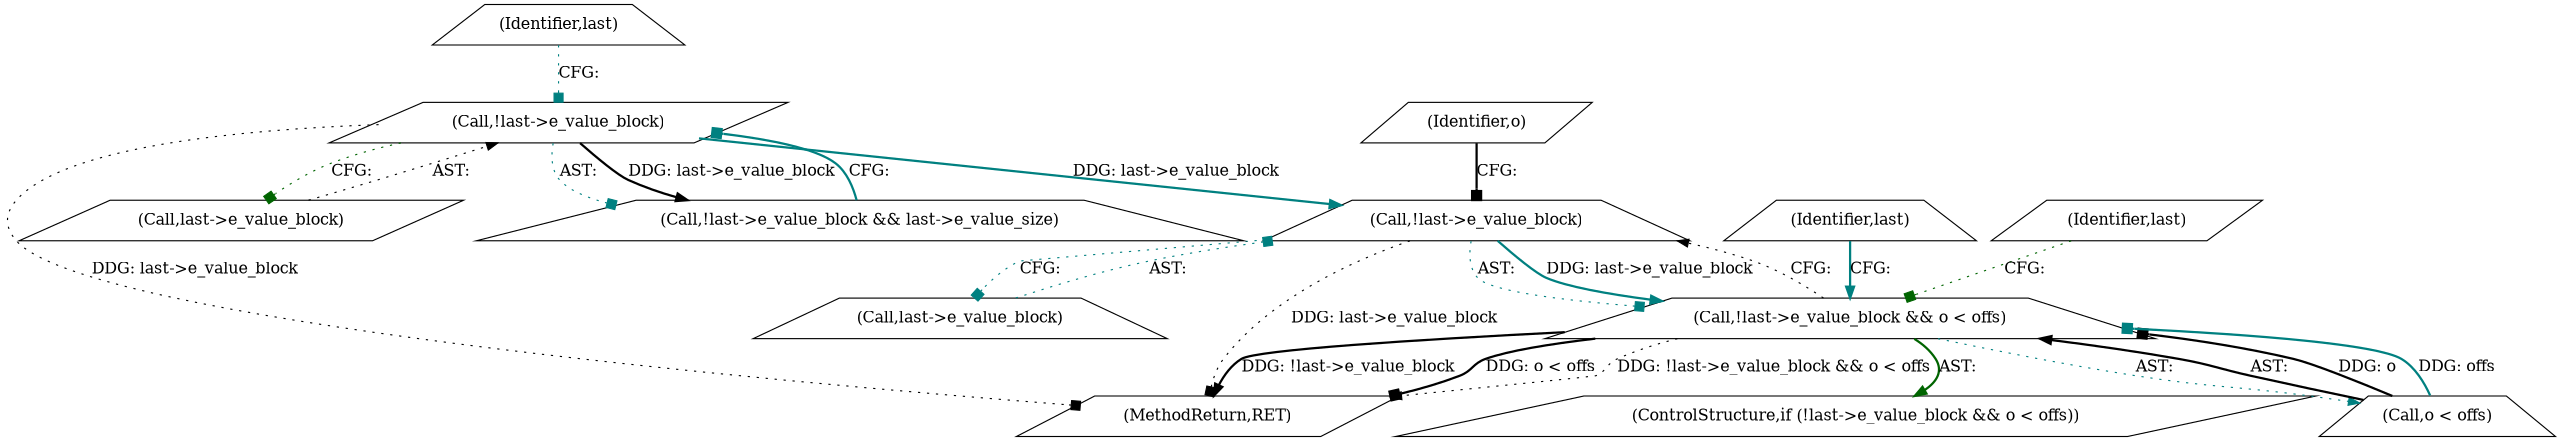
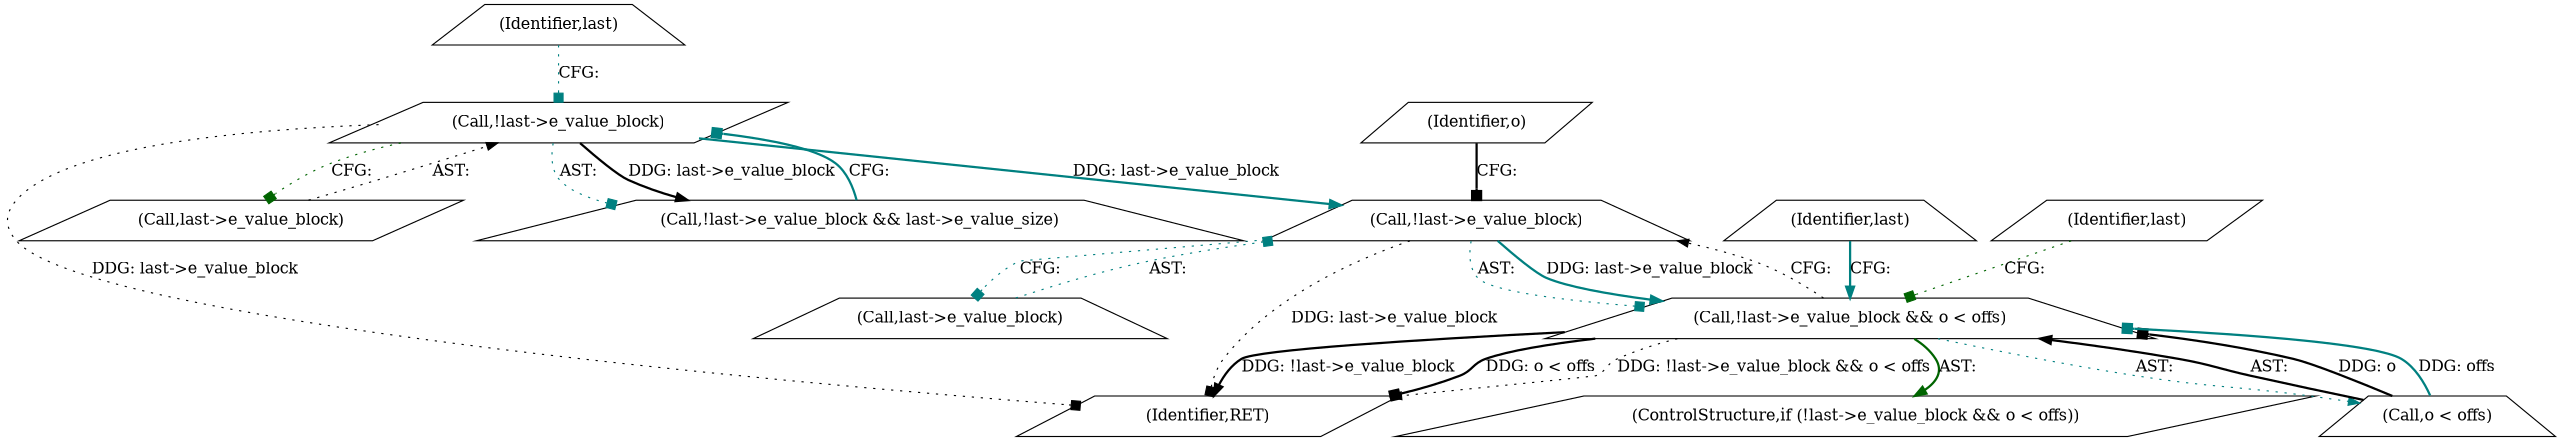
node "(MethodReturn,RET)": label "(MethodReturn,RET)" -> "(Identifier,RET)"
